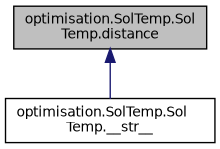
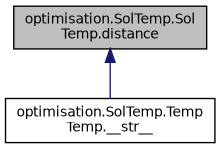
node "optimisation.SolTemp.Sol Temp.__str__": label "optimisation.SolTemp.Sol Temp.__str__" -> "optimisation.SolTemp.Temp Temp.__str__"
